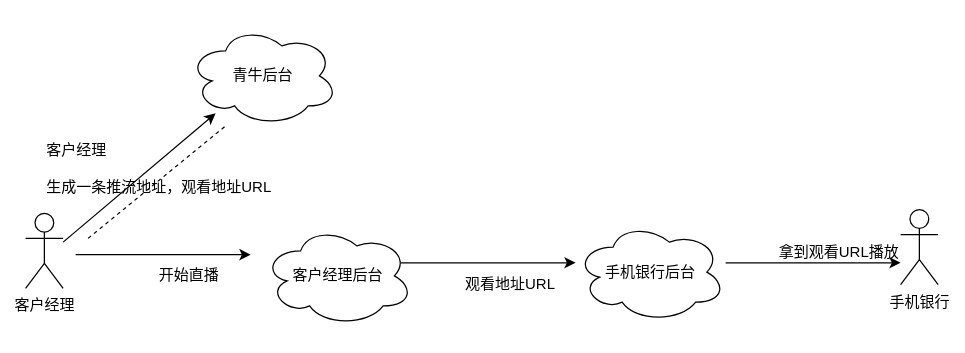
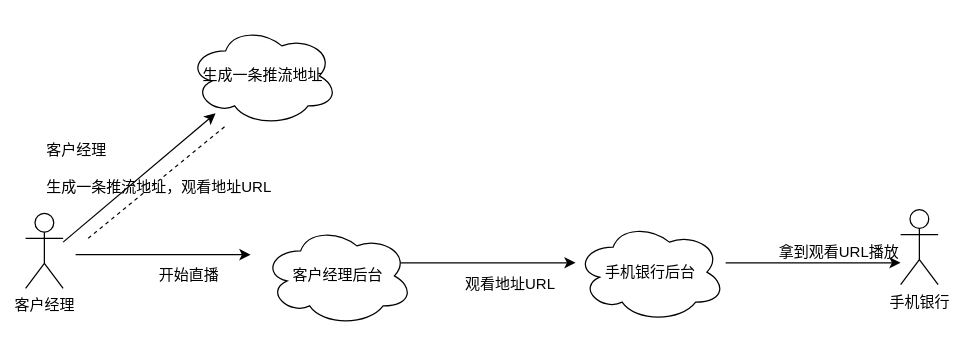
node "青牛后台": label "青牛后台" -> "生成一条推流地址"
